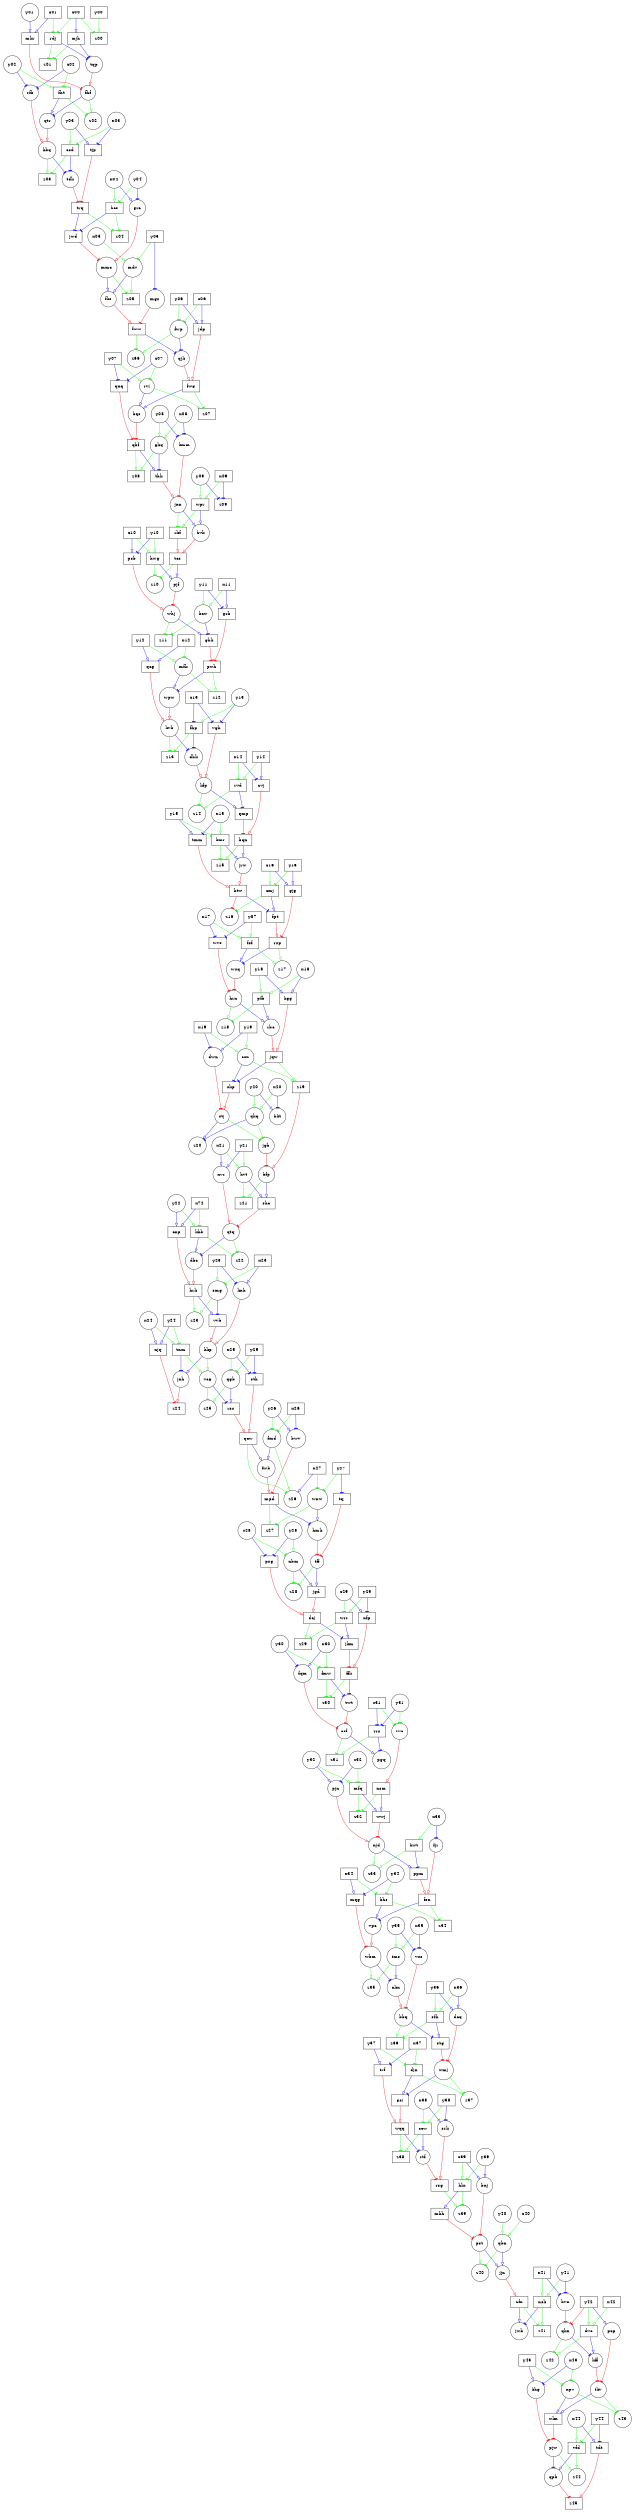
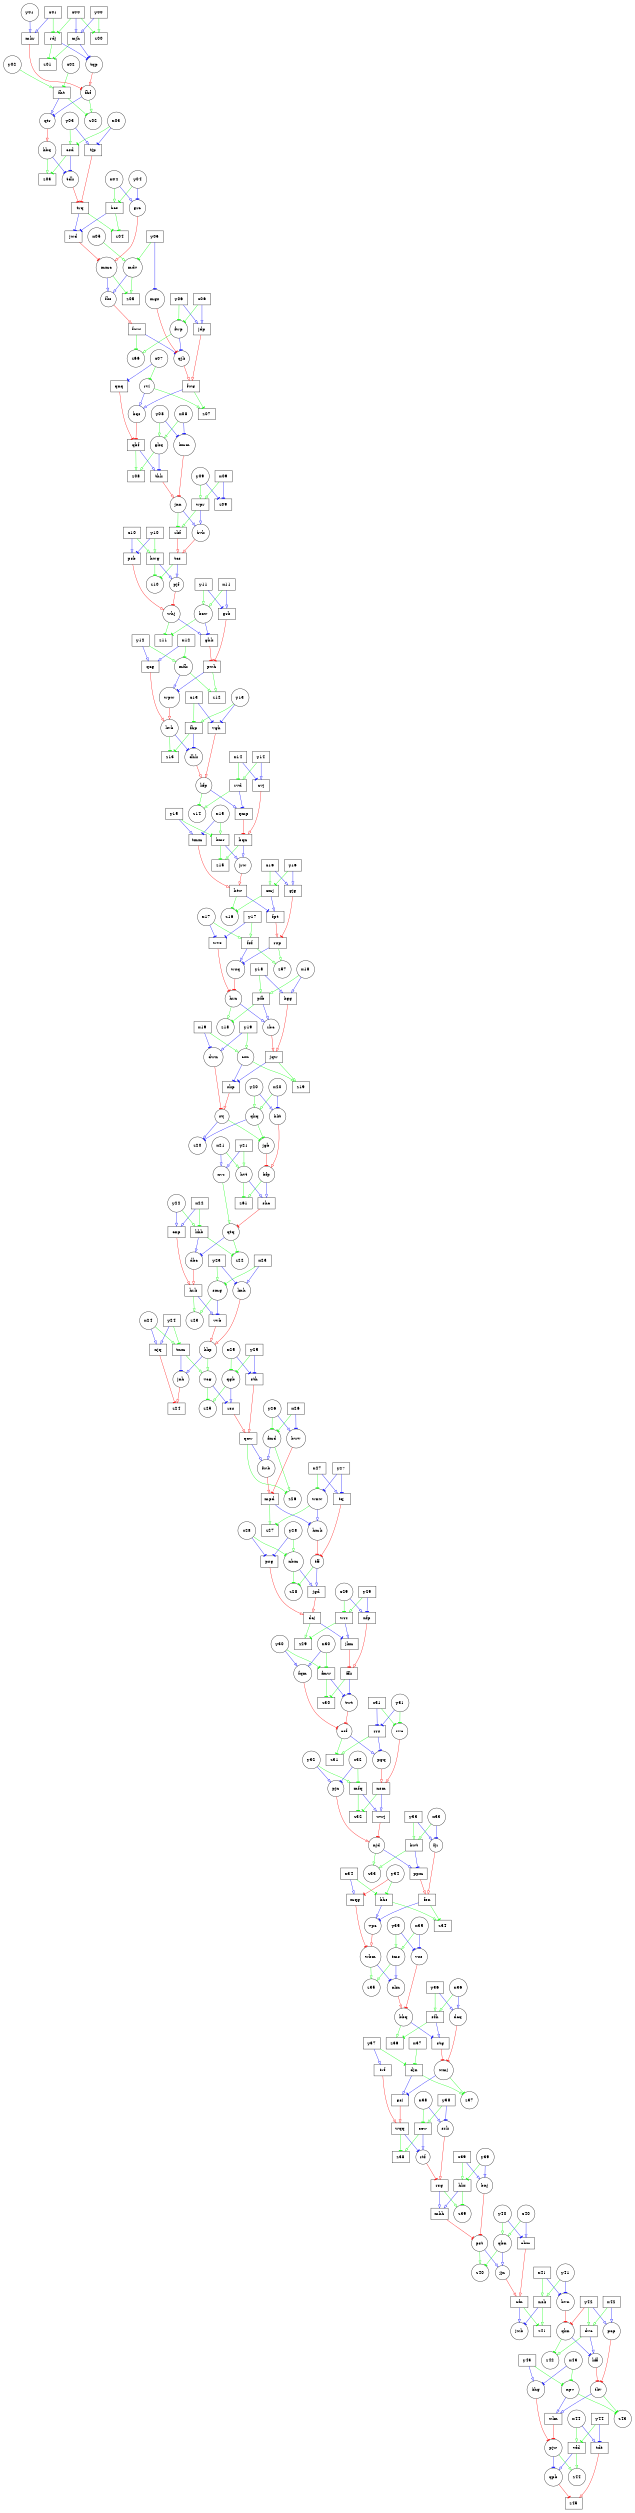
edge "y00" -> "mjh": added
node "rfb": removed
edge "mgs" -> "fww": now "mgs" -> "qjk"
node "y07": removed
edge "x13" -> "fhp": color blue -> green
edge "htw" -> "z16": color red -> green
node "y87": label "y87" -> "y17"
node "z17": label "z17" -> "z57"
edge "z19" -> "bfp": now "hkt" -> "bfp"
edge "nvr" -> "qtq": color red -> green
node "x72": label "x72" -> "x22"
node "z21": label "z21" -> "z61"
edge "x27" -> "z26": now "x27" -> "tqj"
edge "y27" -> "wnw": color green -> blue
edge "y30" -> "fqm": arrowhead tee -> onormal
edge "pgq" -> "nsm": added
node "y33": added
edge "y34" -> "mqg": color blue -> red
edge "x37" -> "trf": removed
edge "rsg" -> "mhh": added
node "cbm": added
edge "x42" -> "pcp": added
